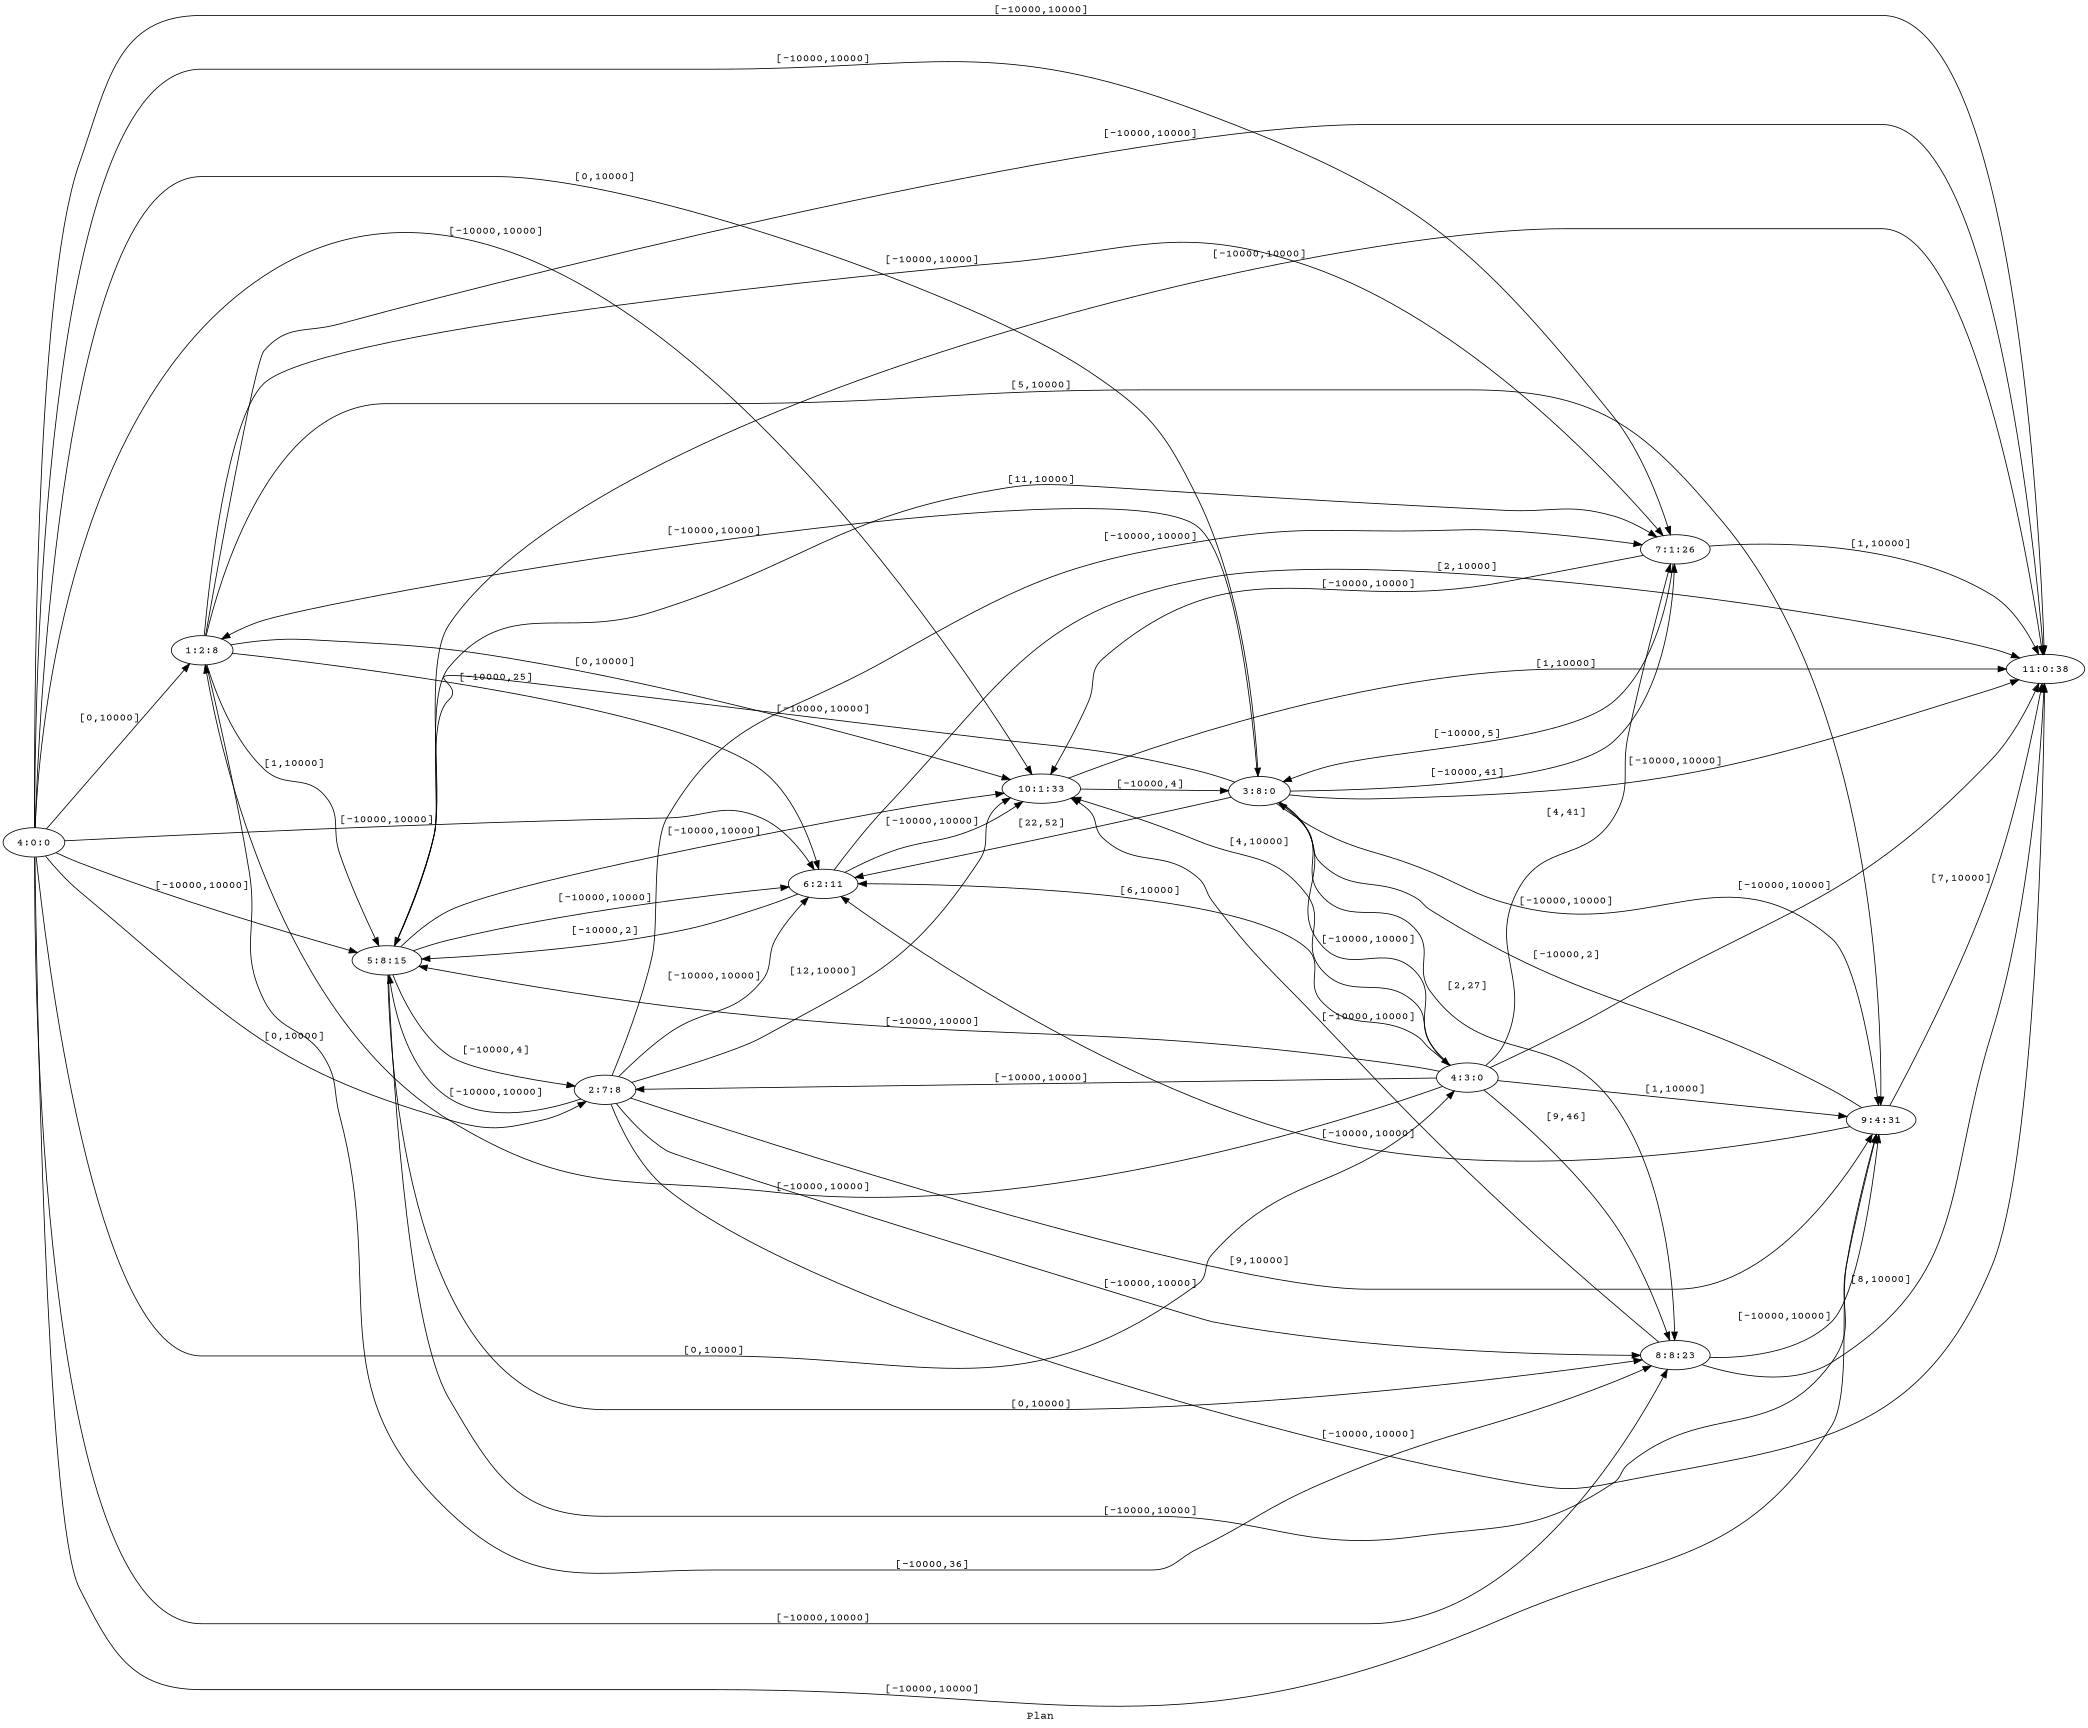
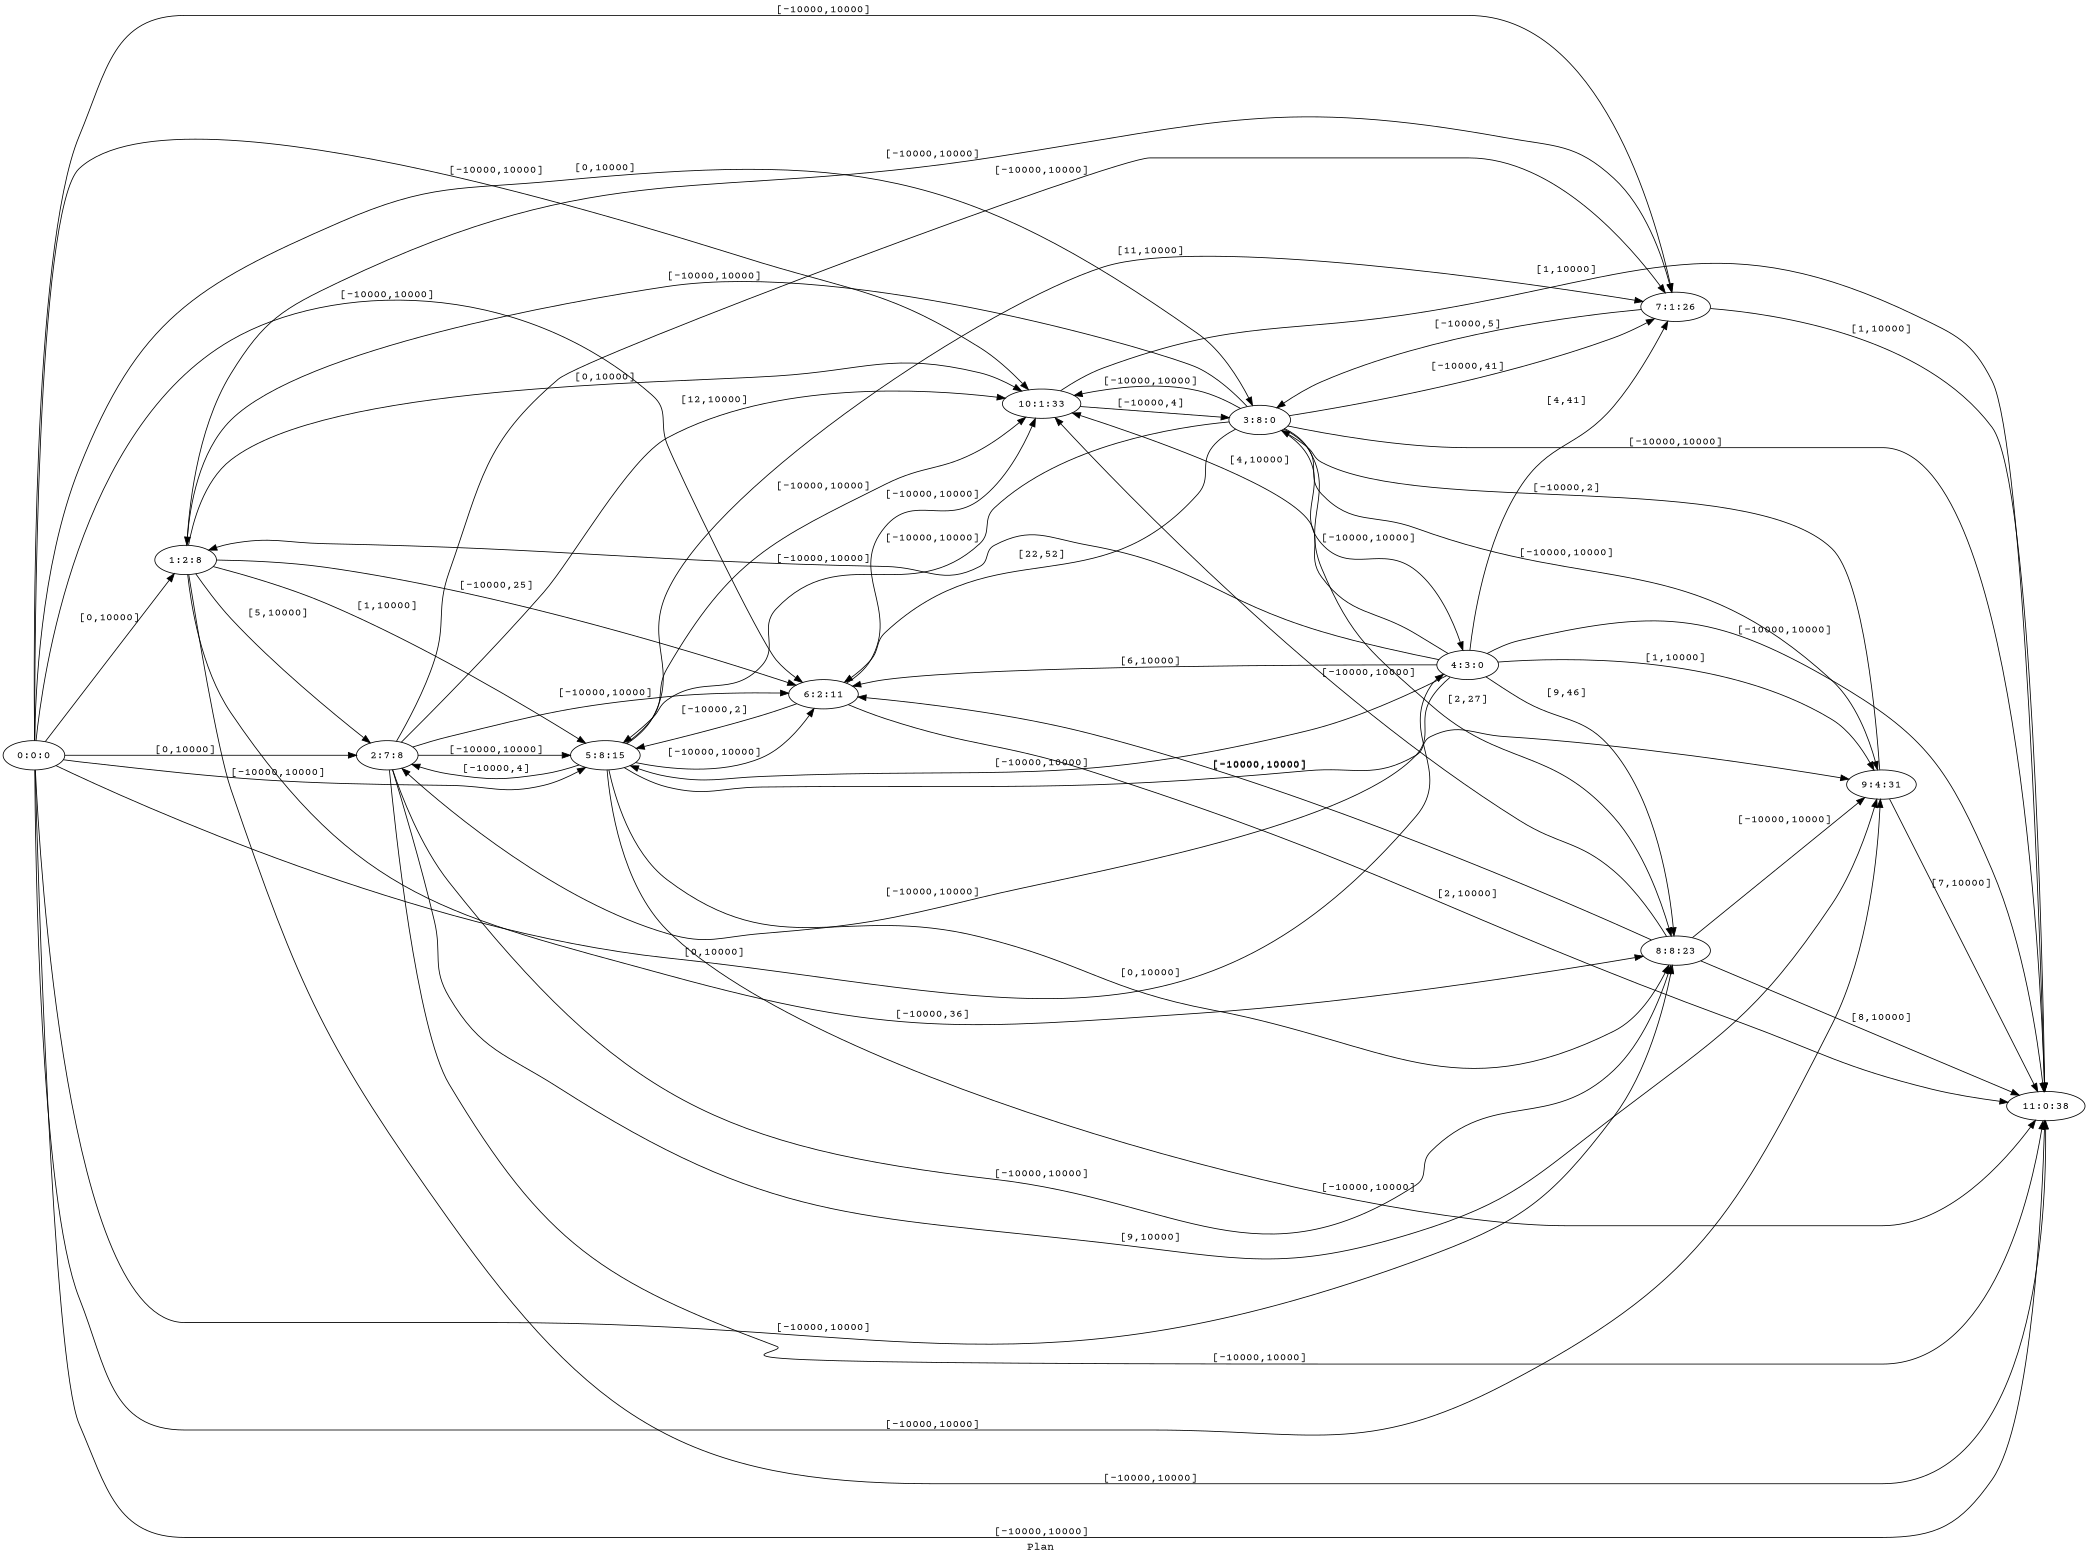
edge "1:2:8" -> "9:4:31": now "1:2:8" -> "2:7:8"
edge "7:1:26" -> "10:1:33": now "3:8:0" -> "10:1:33"
node "4:0:0": label "4:0:0" -> "0:0:0"
edge "9:4:31" -> "6:2:11": now "8:8:23" -> "6:2:11"
